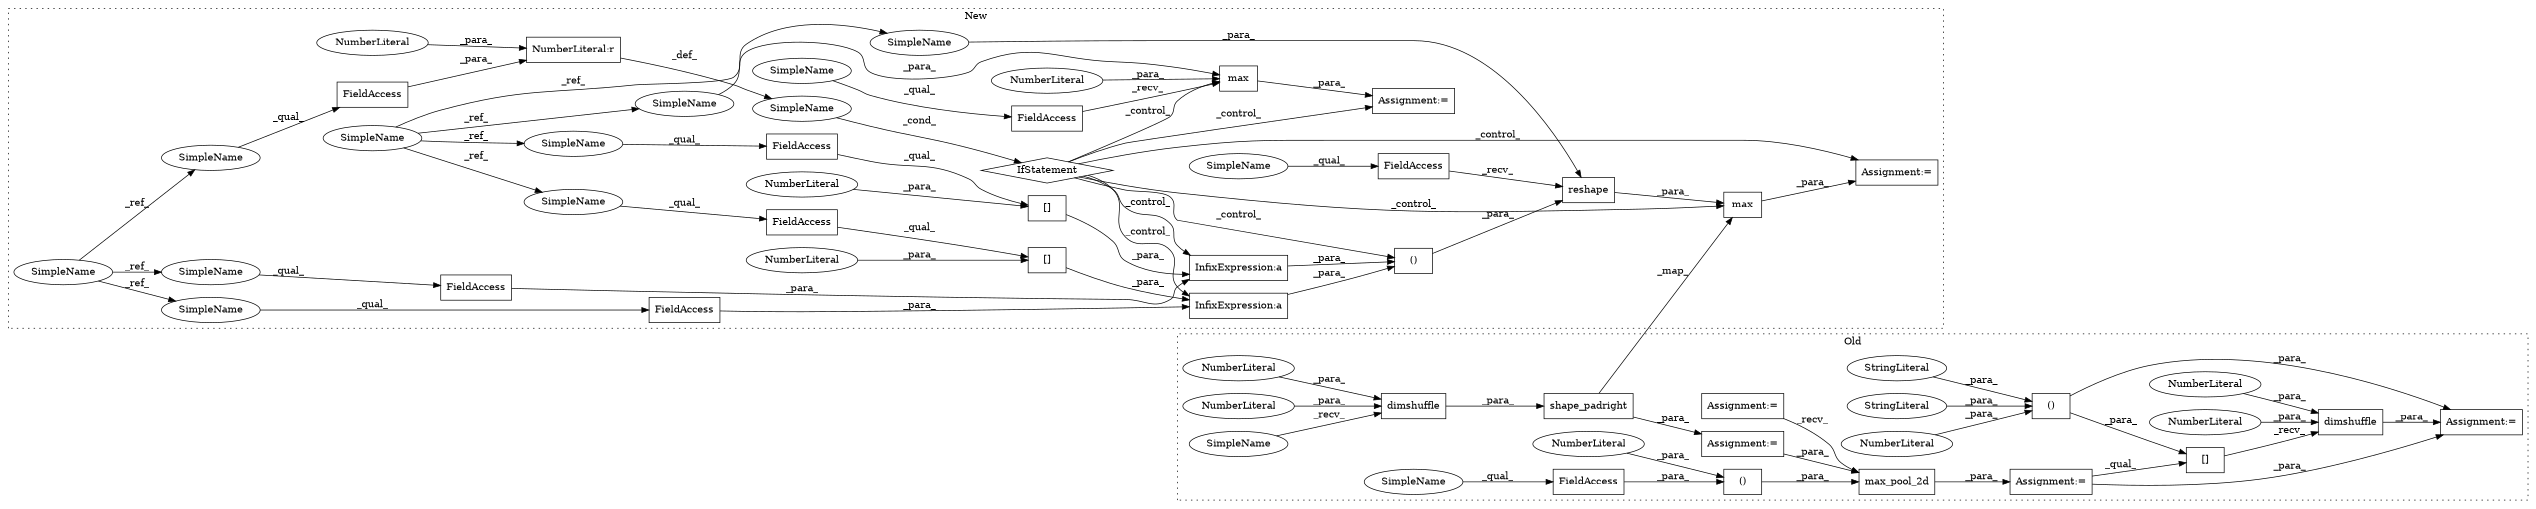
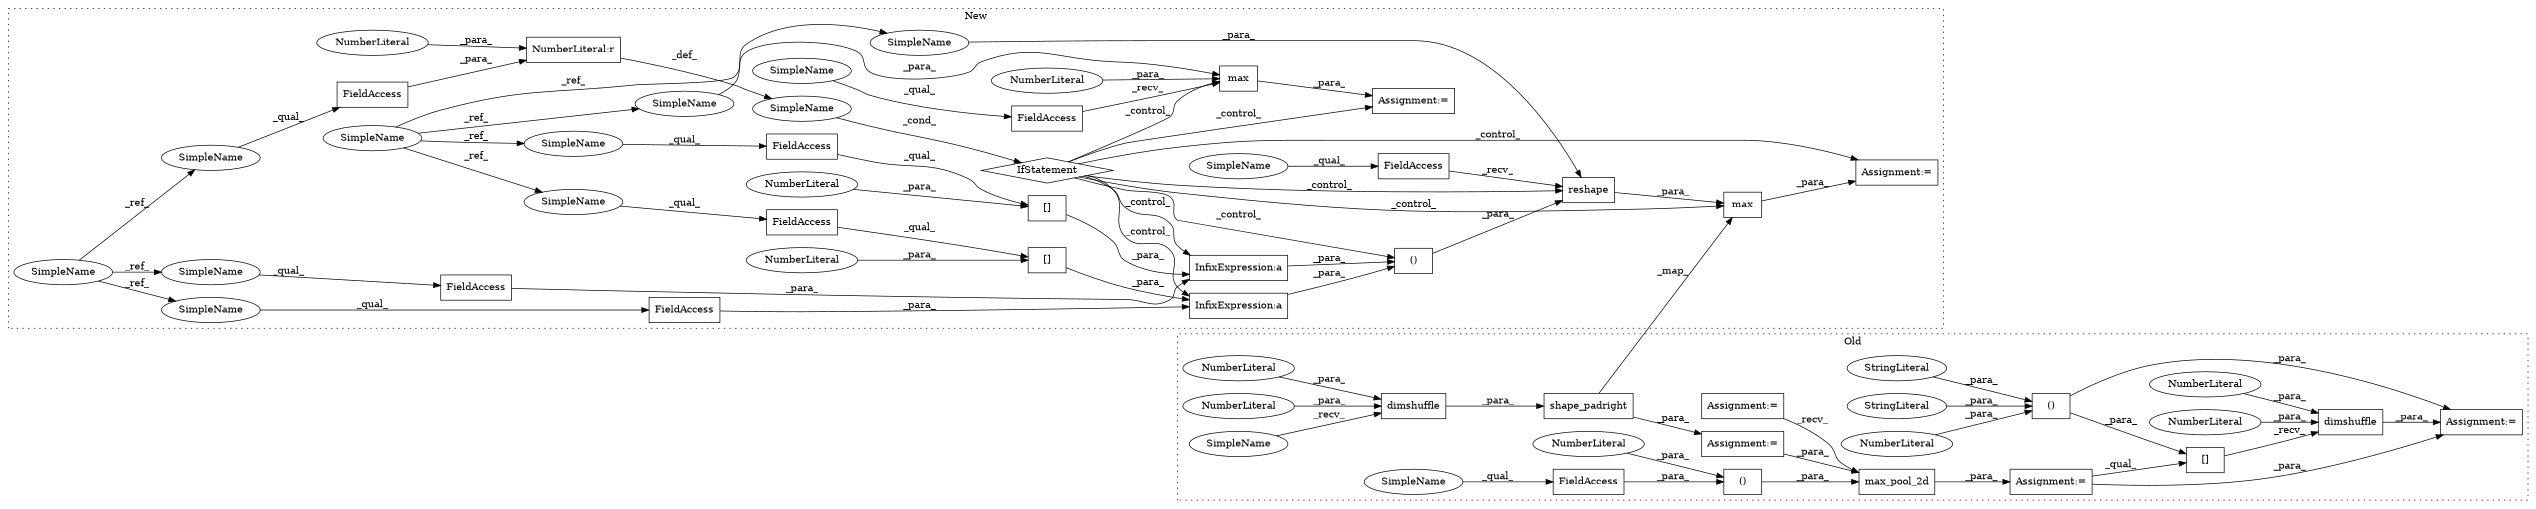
edge "IfStatement" -> "reshape": added, label "_control_"
